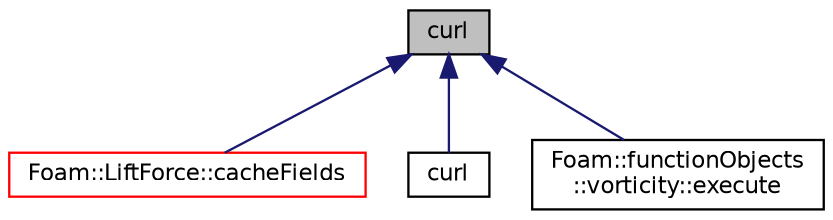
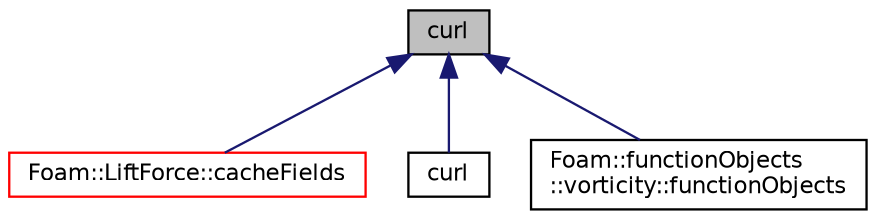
node "Foam::functionObjects ::vorticity::execute": label "Foam::functionObjects ::vorticity::execute" -> "Foam::functionObjects ::vorticity::functionObjects"
